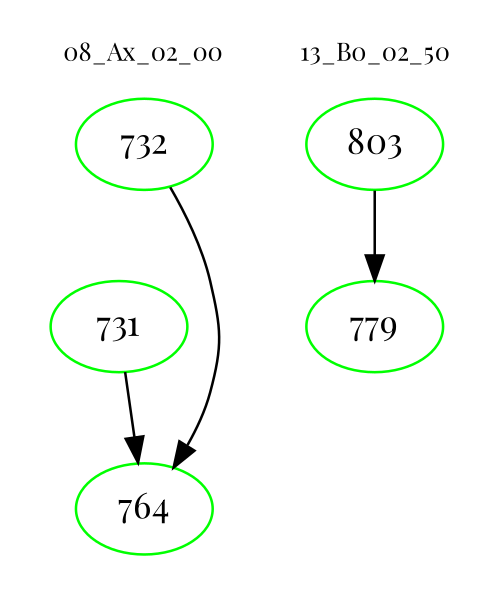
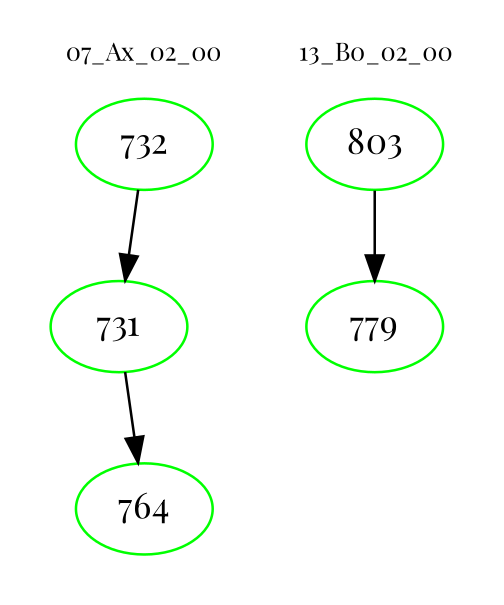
cluster "08_Ax_02_00": label "08_Ax_02_00" -> "07_Ax_02_00"
cluster "13_B0_02_50": label "13_B0_02_50" -> "13_B0_02_00"
edge "732" -> "764": now "732" -> "731"
